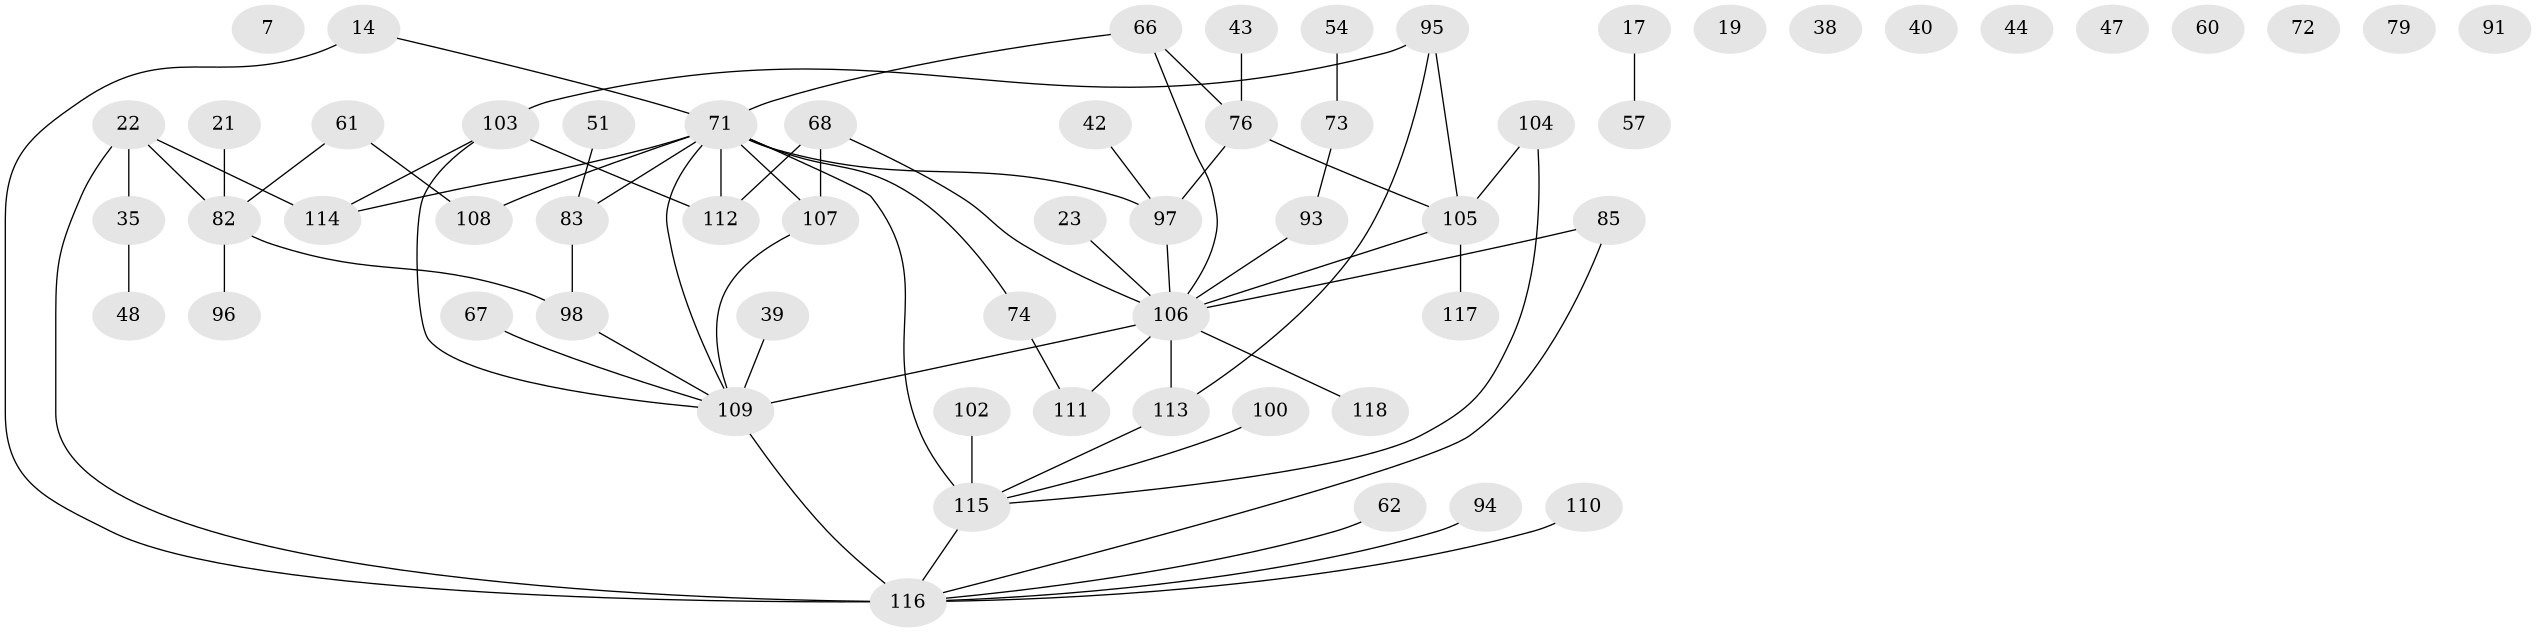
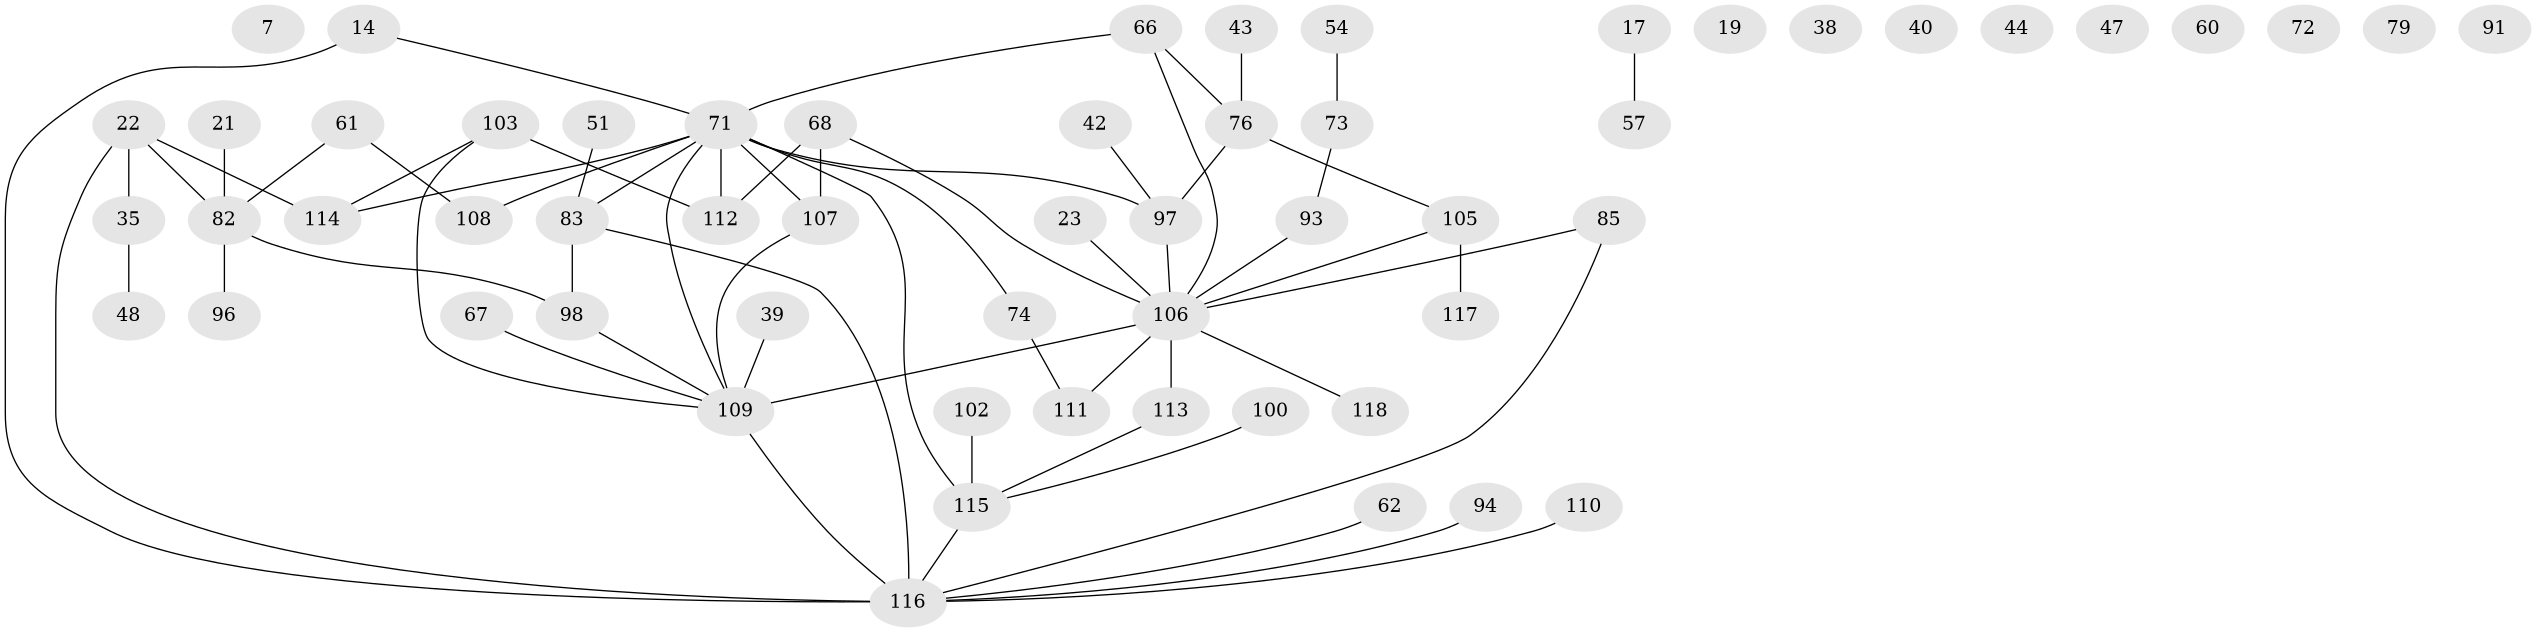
node "95": removed
node "104": removed
edge "83" -- "116": added
